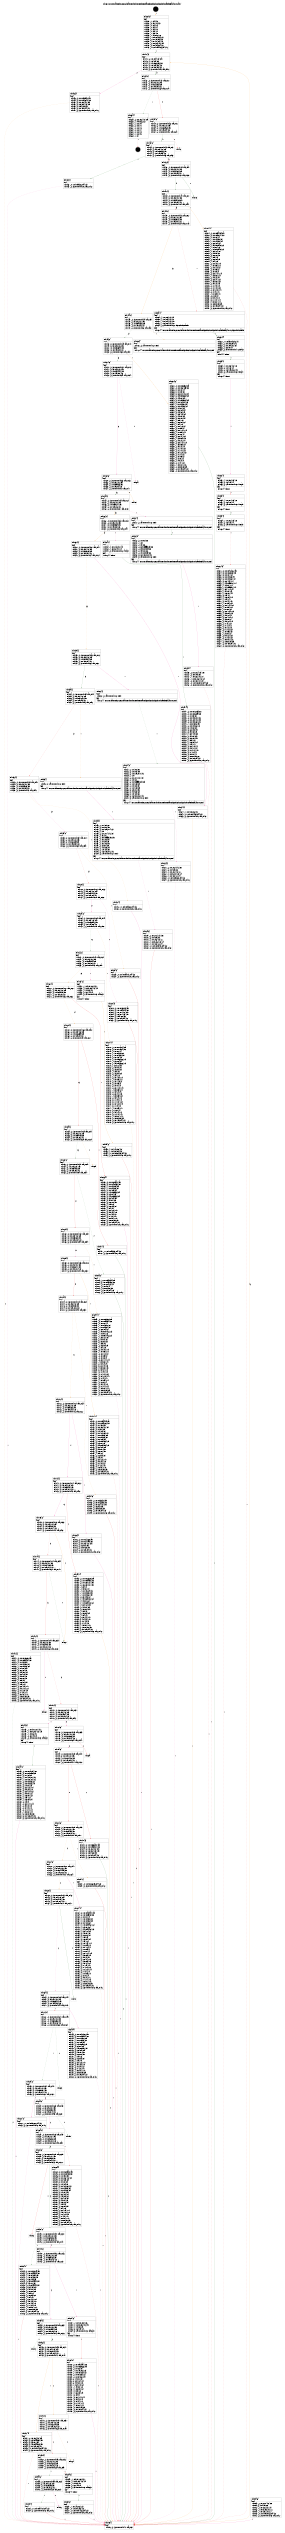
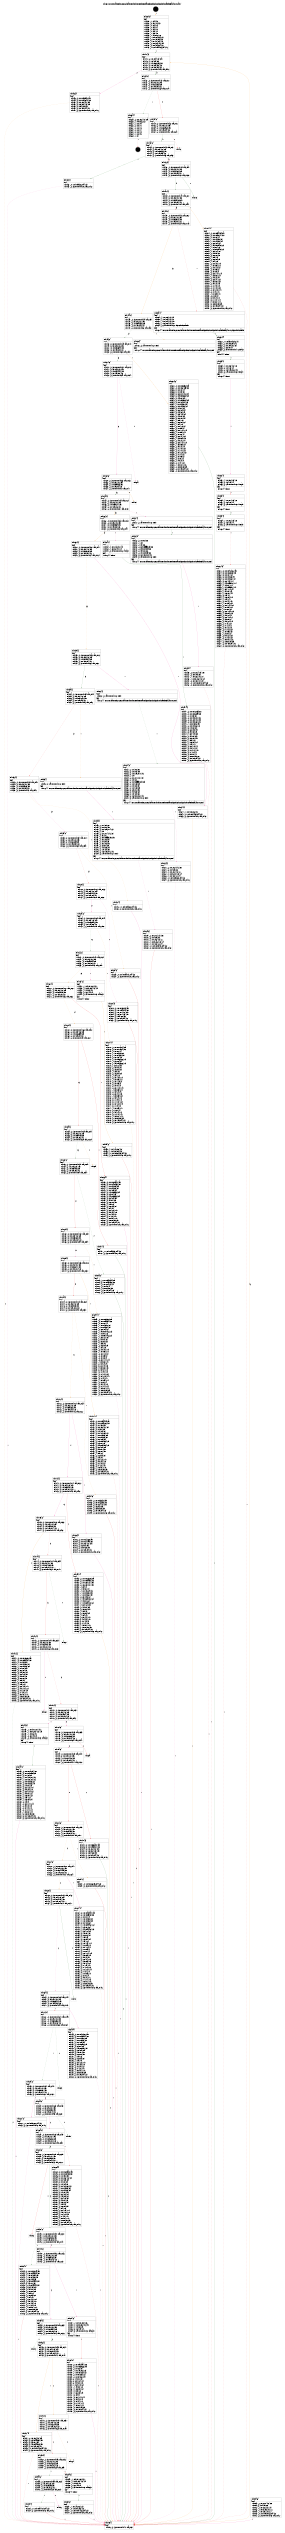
edge "0x40175e [28]" -> "0x402621": now "0x40175e [28]" -> "0x401d42 [86]"
